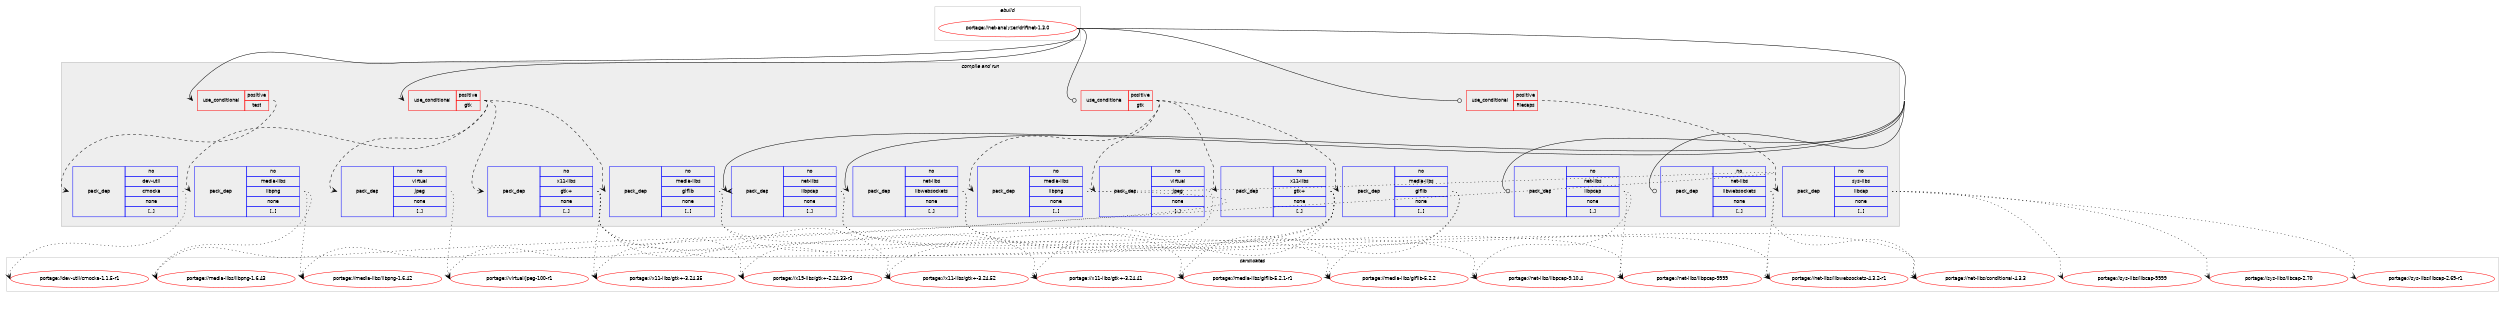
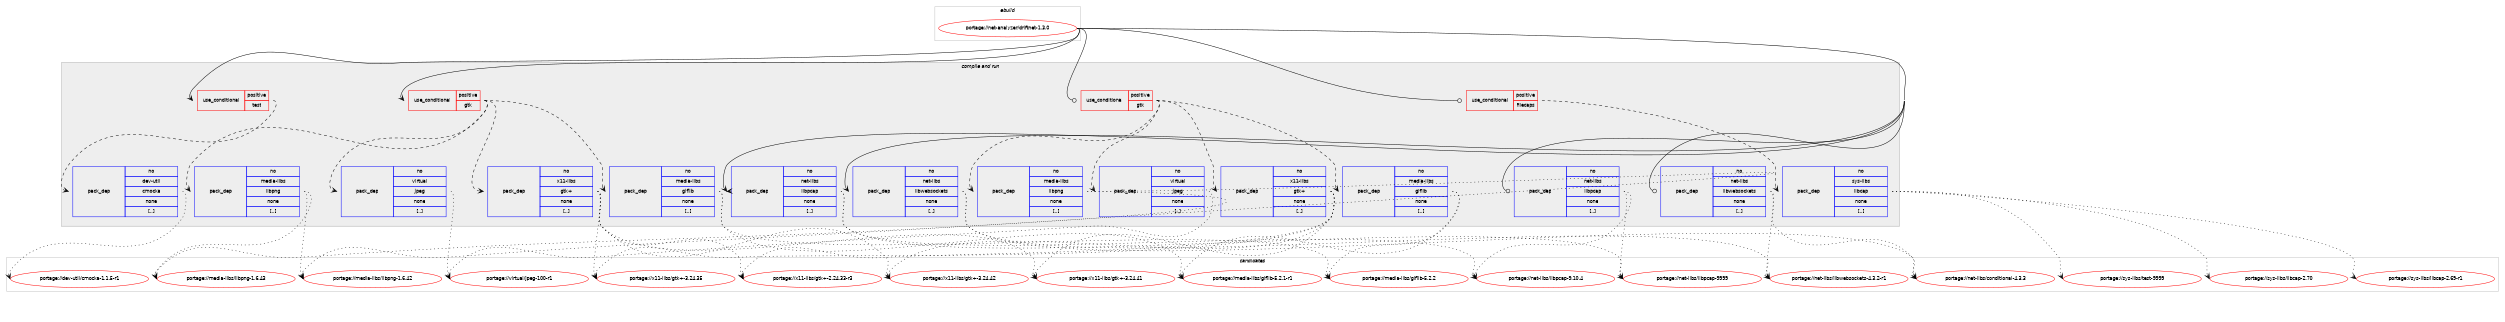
node "portage://x19-libs/gtk+-2.24.33-r3": label "portage://x19-libs/gtk+-2.24.33-r3" -> "portage://x11-libs/gtk+-2.24.33-r3"
node "portage://x11-libs/gtk+-3.24.52": label "portage://x11-libs/gtk+-3.24.52" -> "portage://x11-libs/gtk+-3.24.42"
node "portage://sys-libs/libcap-9999": label "portage://sys-libs/libcap-9999" -> "portage://sys-libs/test-9999"
